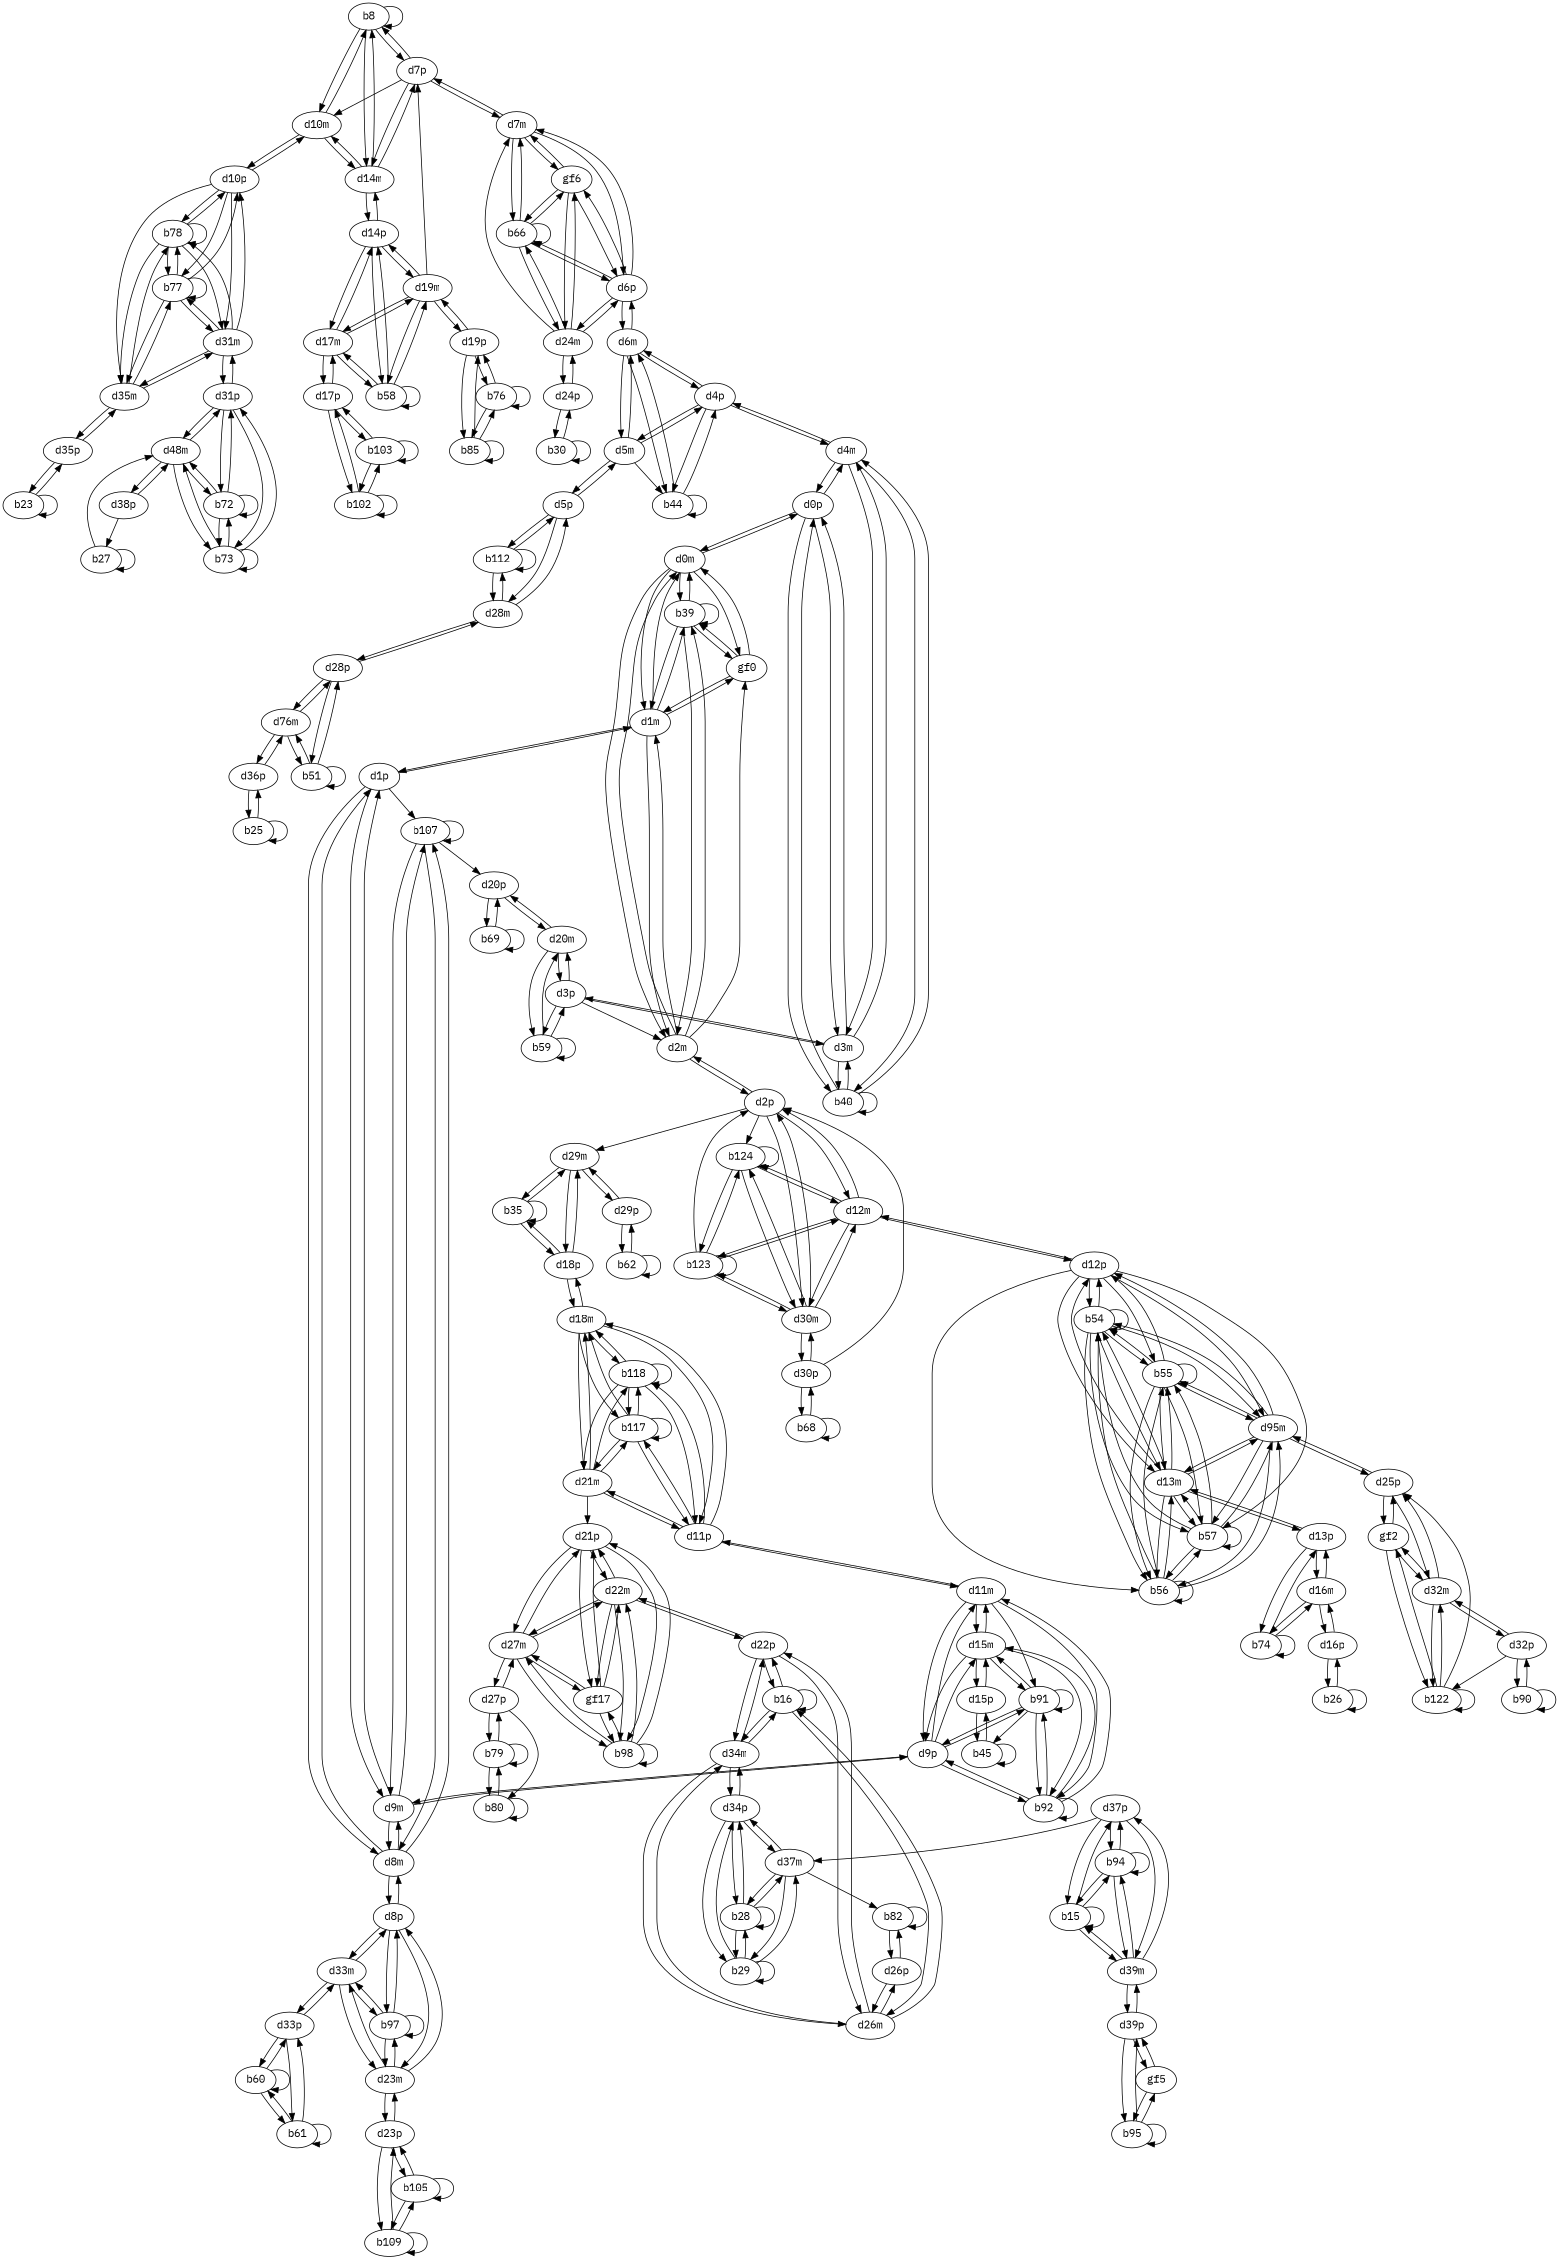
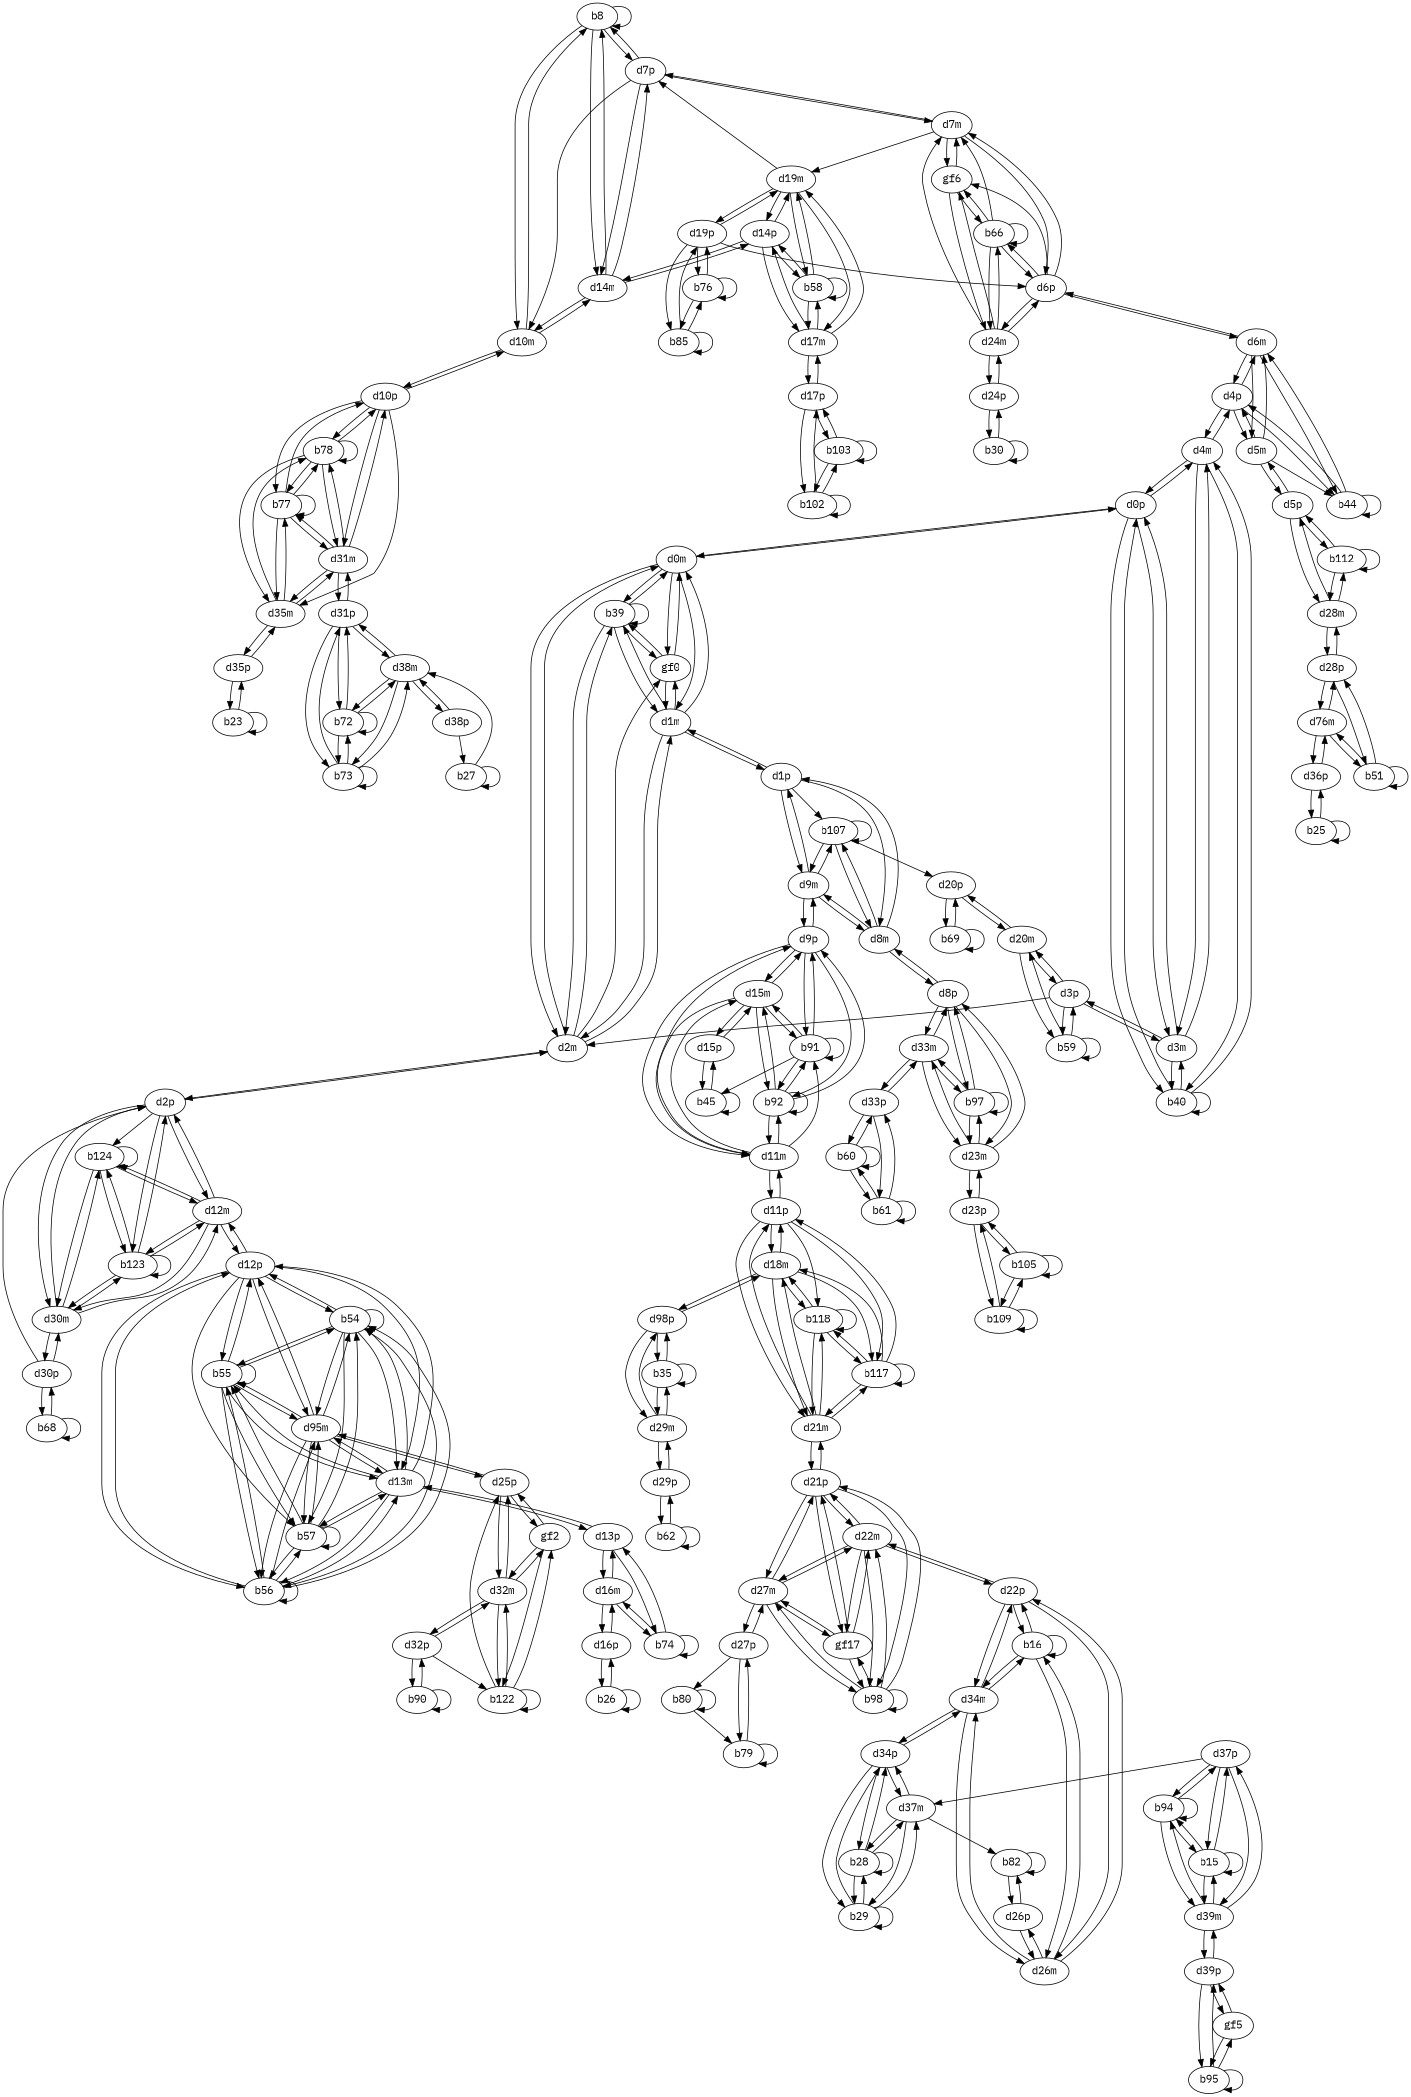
edge "d7m" -> "b66": now "d7m" -> "d19m"
edge "gf6" -> "d6p": now "d19p" -> "d6p"
node "d48m": label "d48m" -> "d38m"
edge "d2p" -> "d29m": now "d2p" -> "b123"
node "d18p": label "d18p" -> "d98p"
edge "b56" -> "d12p": added
edge "b118" -> "d11p": removed
edge "d21p" -> "d21m": added
edge "b79" -> "b80": removed
